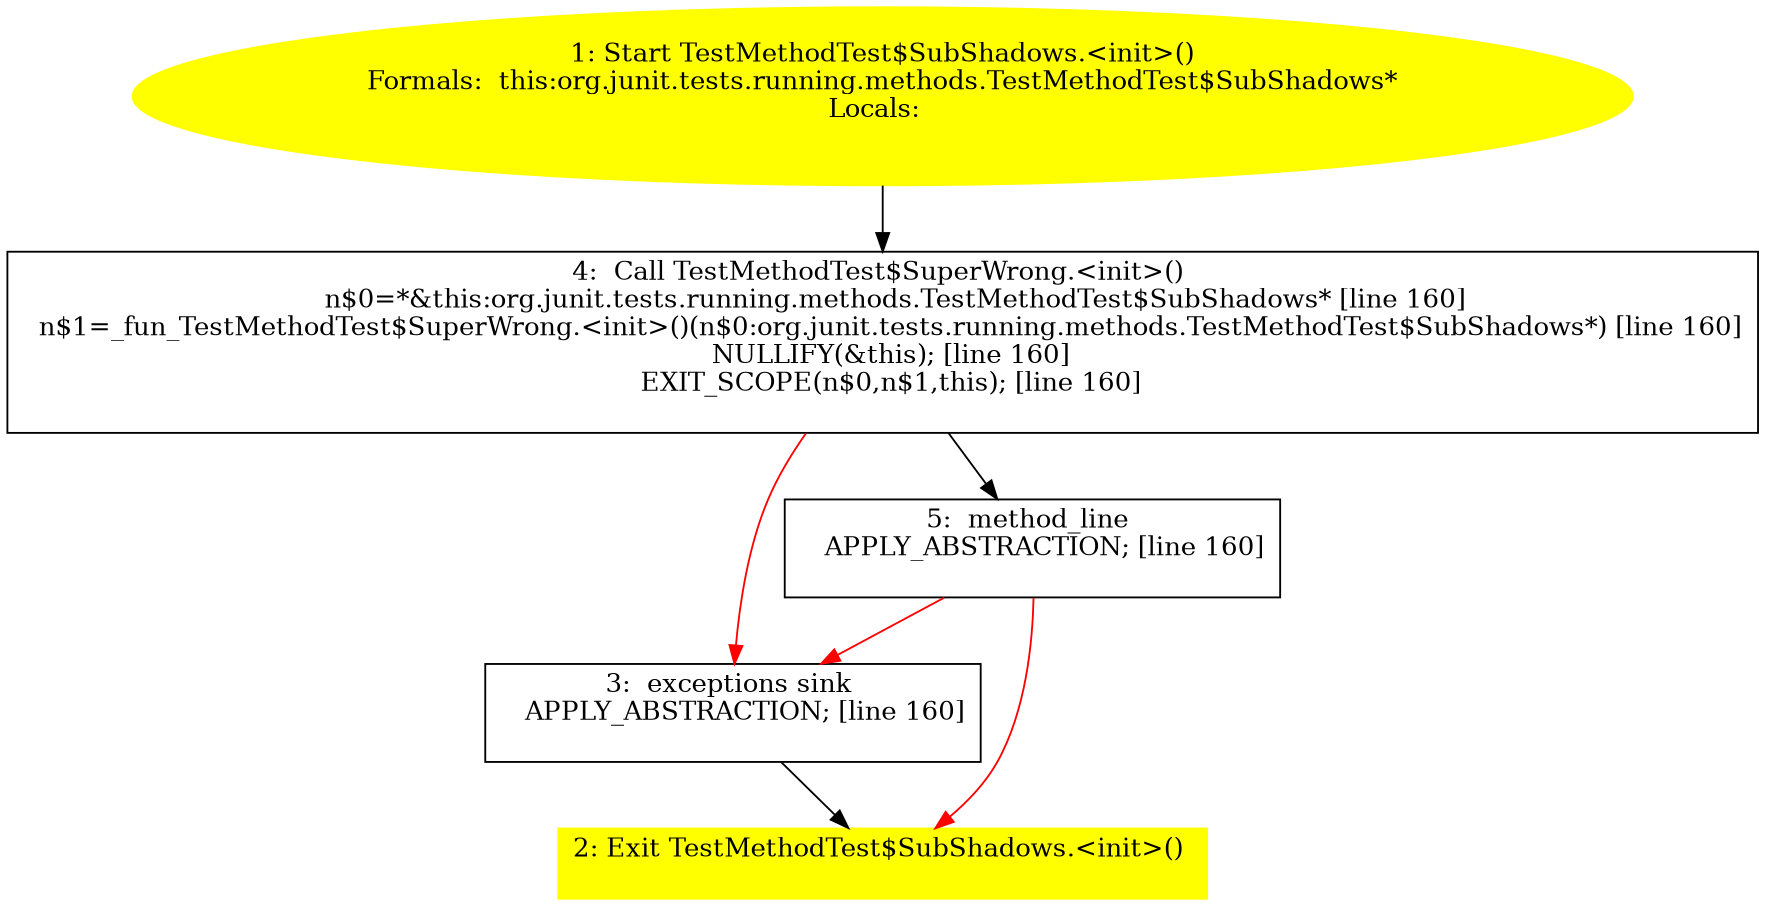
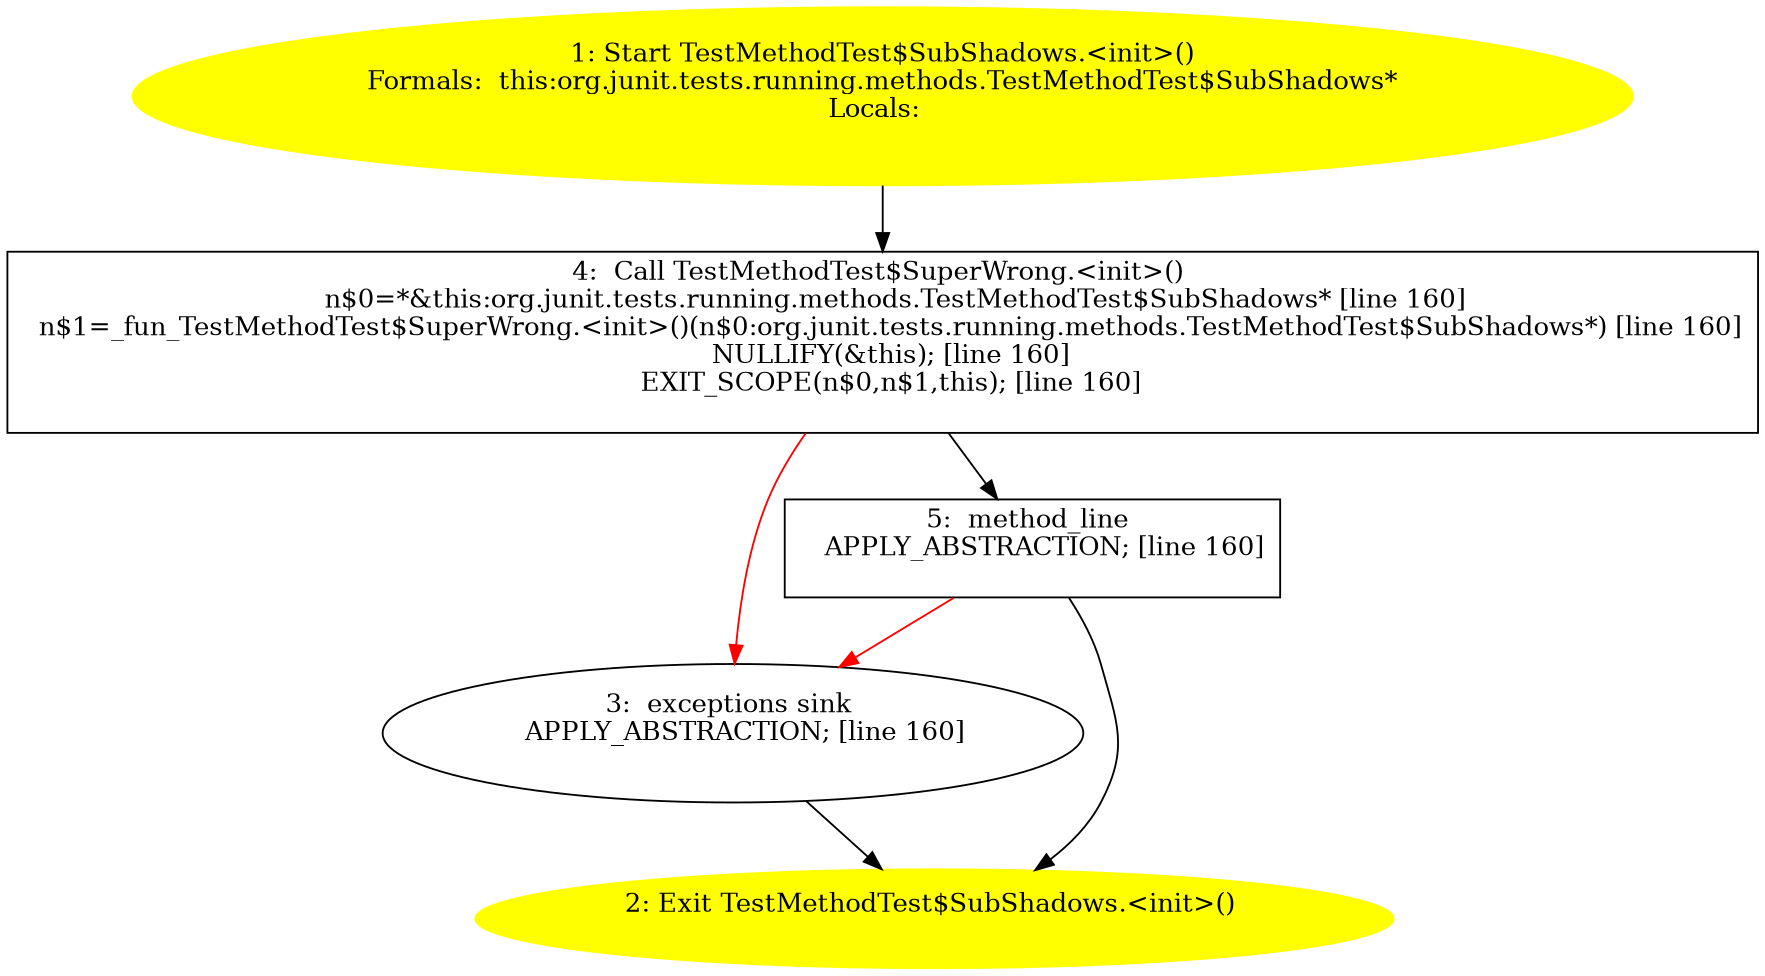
node "3:  exceptions sink APPLY_ABSTRACTION; [line 160]": shape box -> ellipse
edge "5:  method_line APPLY_ABSTRACTION; [line 160]" -> "2: Exit TestMethodTest$SubShadows.<init>()": color red -> black
node "2: Exit TestMethodTest$SubShadows.<init>()": shape box -> ellipse
